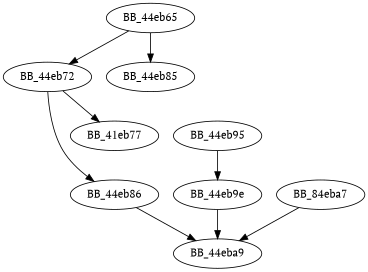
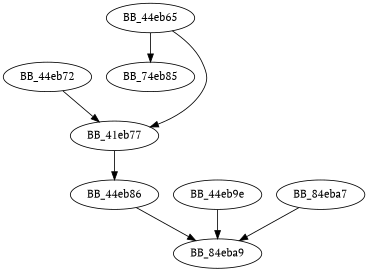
edge "BB_44eb65" -> "BB_44eb72": now "BB_44eb65" -> "BB_41eb77"
node "BB_44eb85": label "BB_44eb85" -> "BB_74eb85"
node "BB_44eb95": removed
edge "BB_44eb72" -> "BB_44eb86": now "BB_41eb77" -> "BB_44eb86"
node "BB_44eba9": label "BB_44eba9" -> "BB_84eba9"
